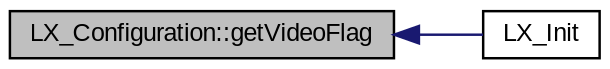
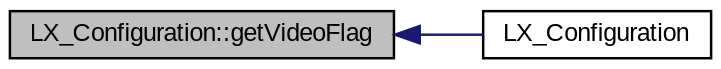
node "LX_Init": label "LX_Init" -> "LX_Configuration"
